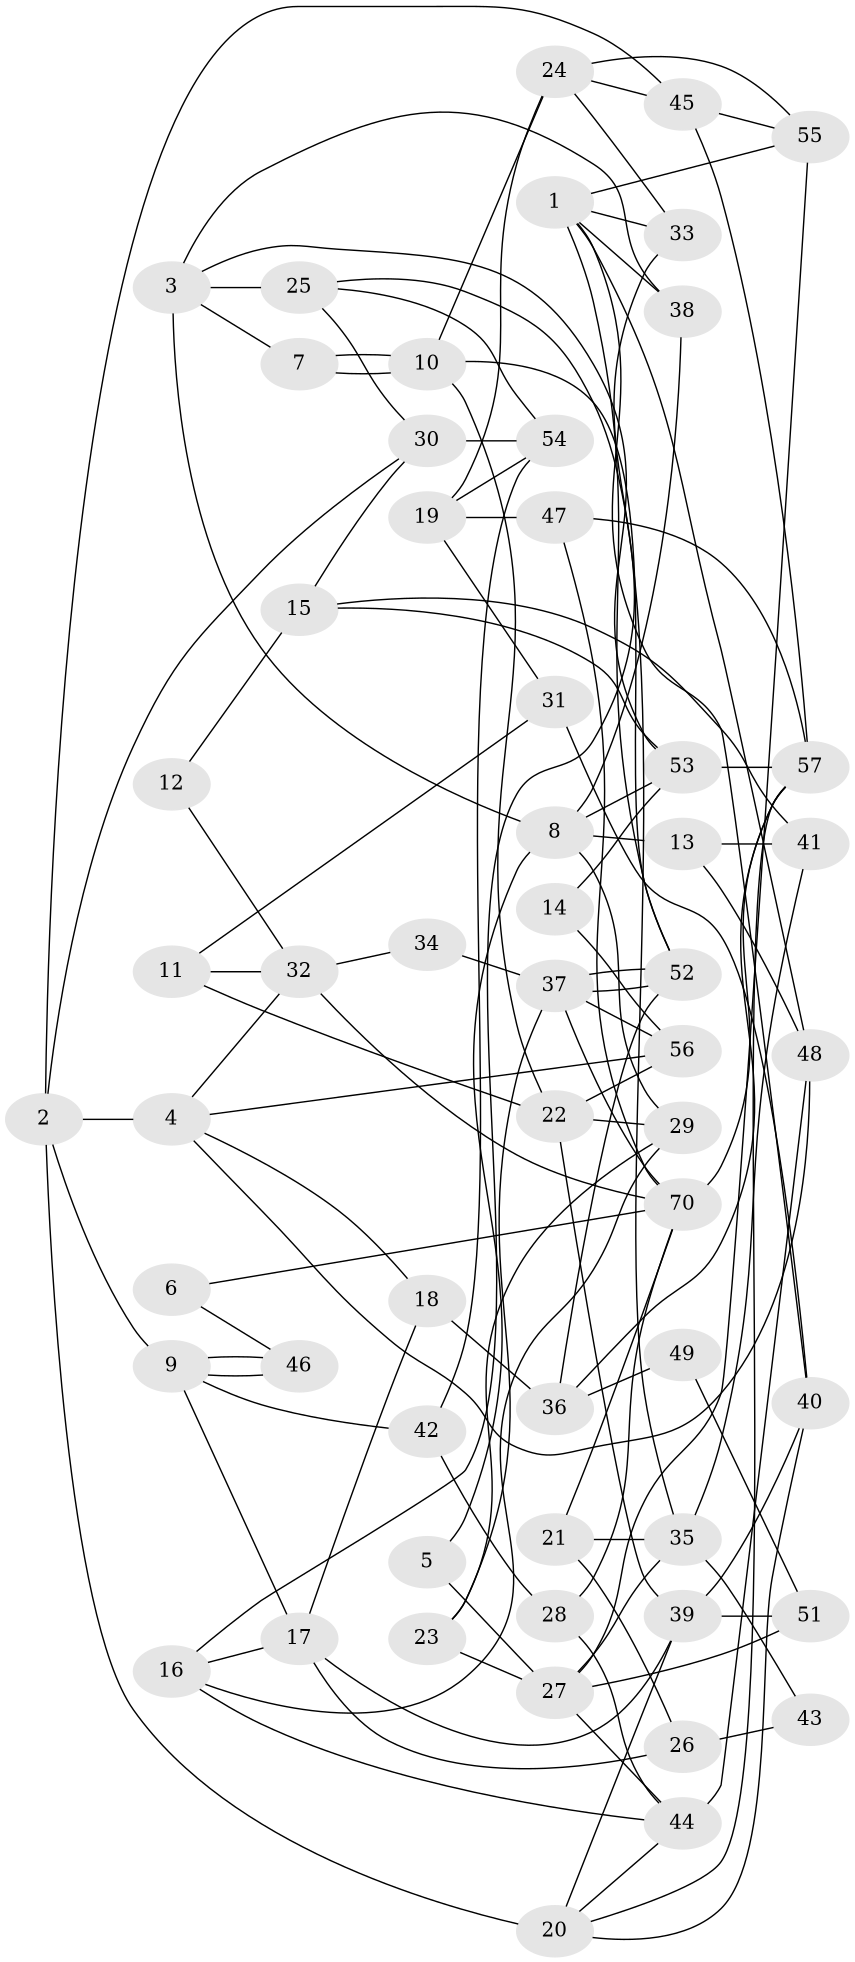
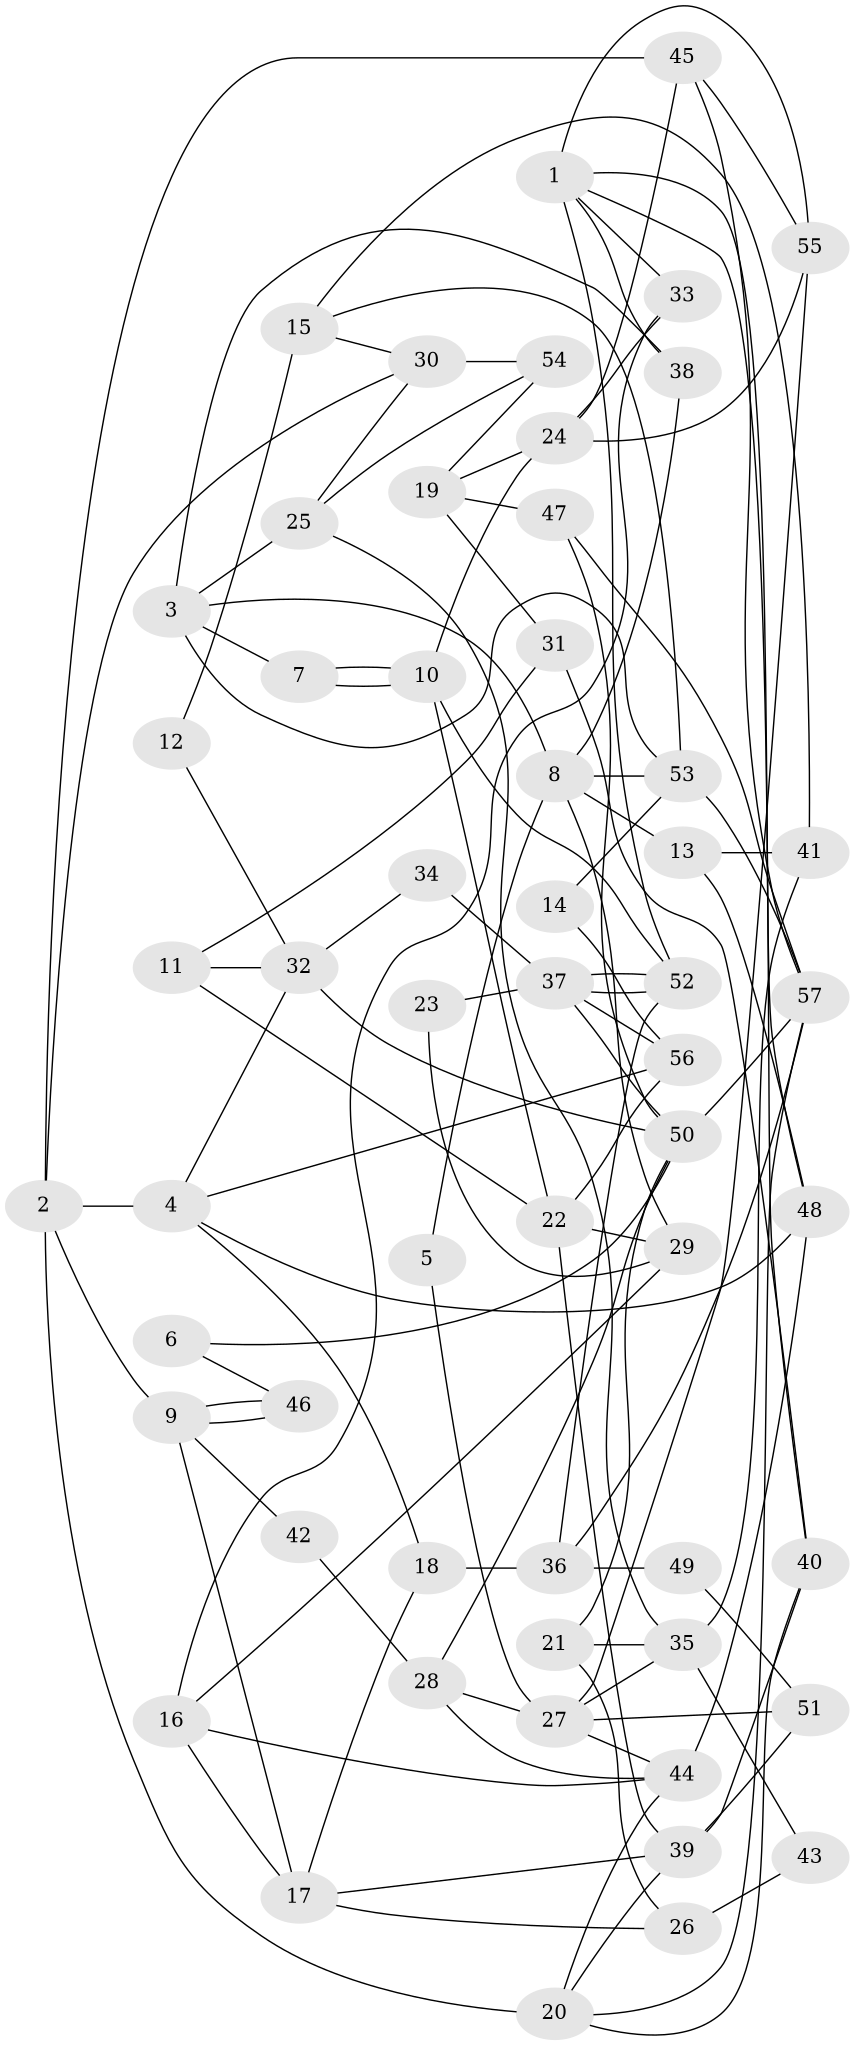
edge "54" -- "42": removed
node "70": label "70" -> "50"
edge "23" -- "27": now "28" -- "27"
